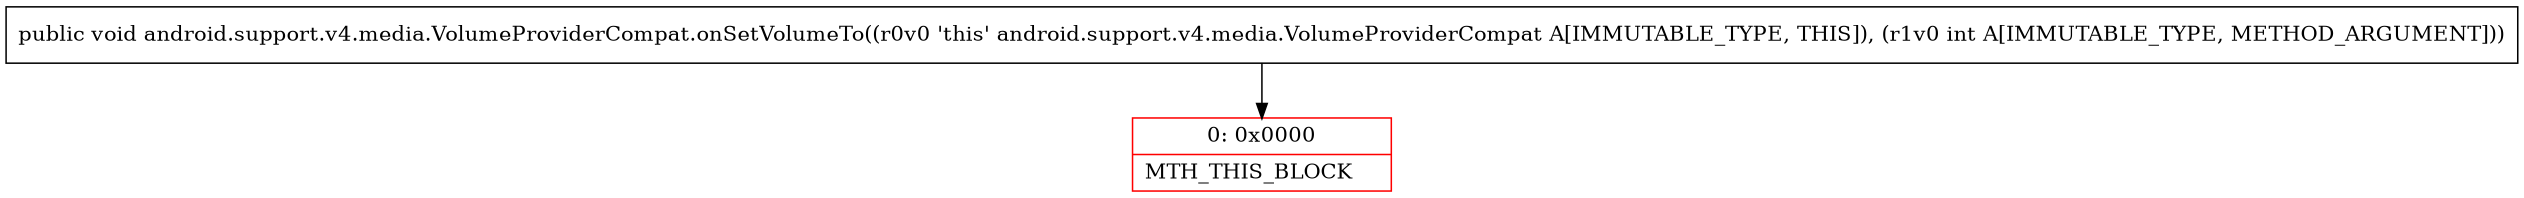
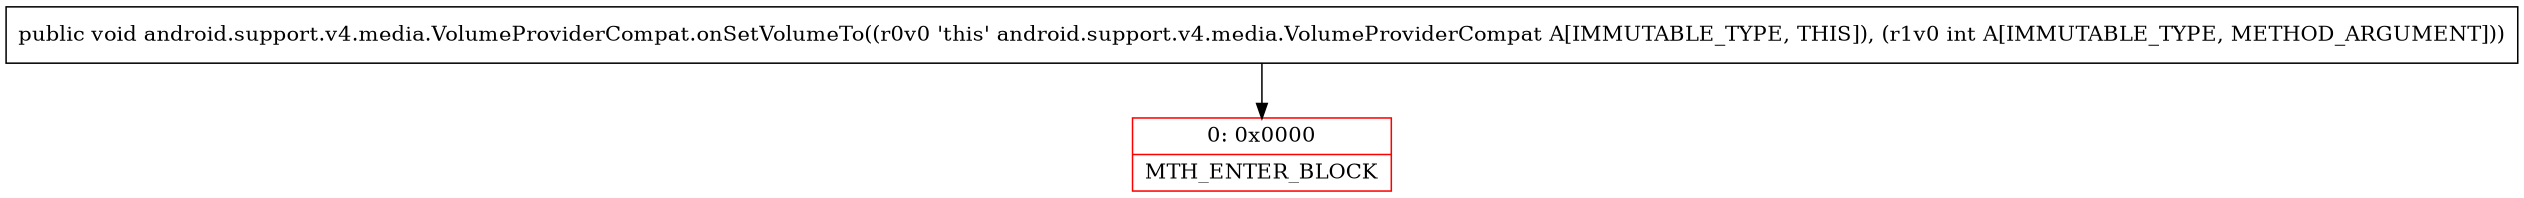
node "0: 0x0000": text "MTH_THIS_BLOCK" -> "MTH_ENTER_BLOCK"
